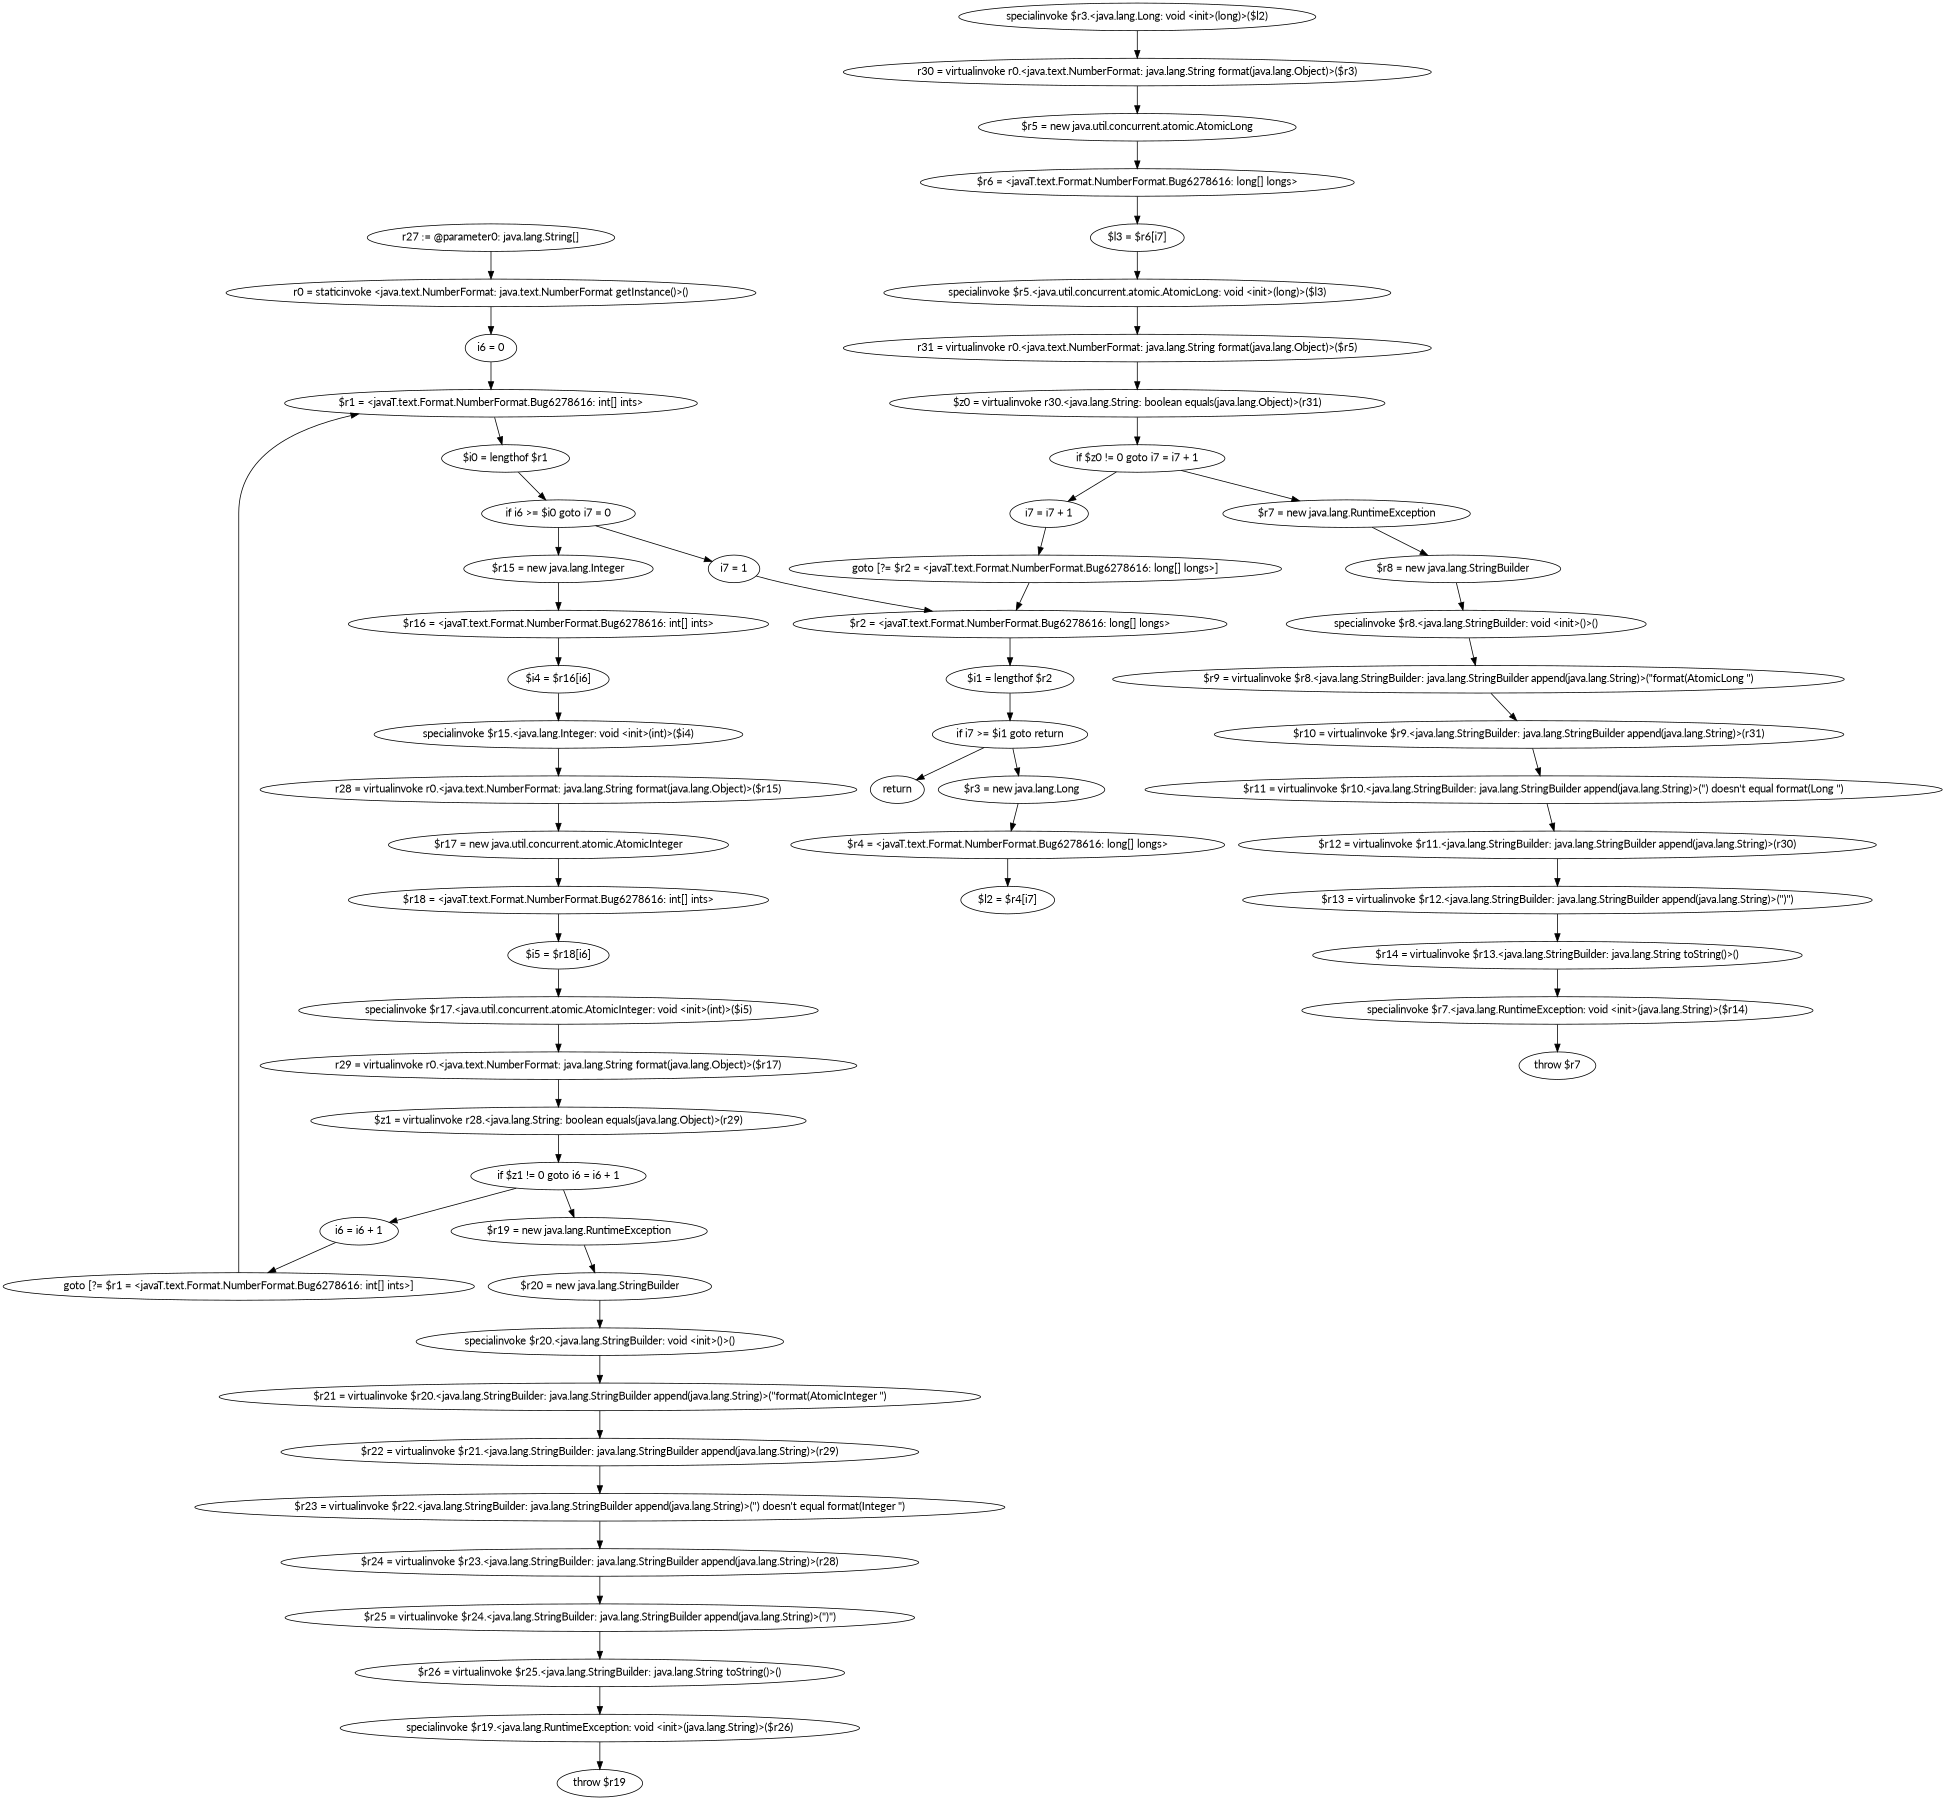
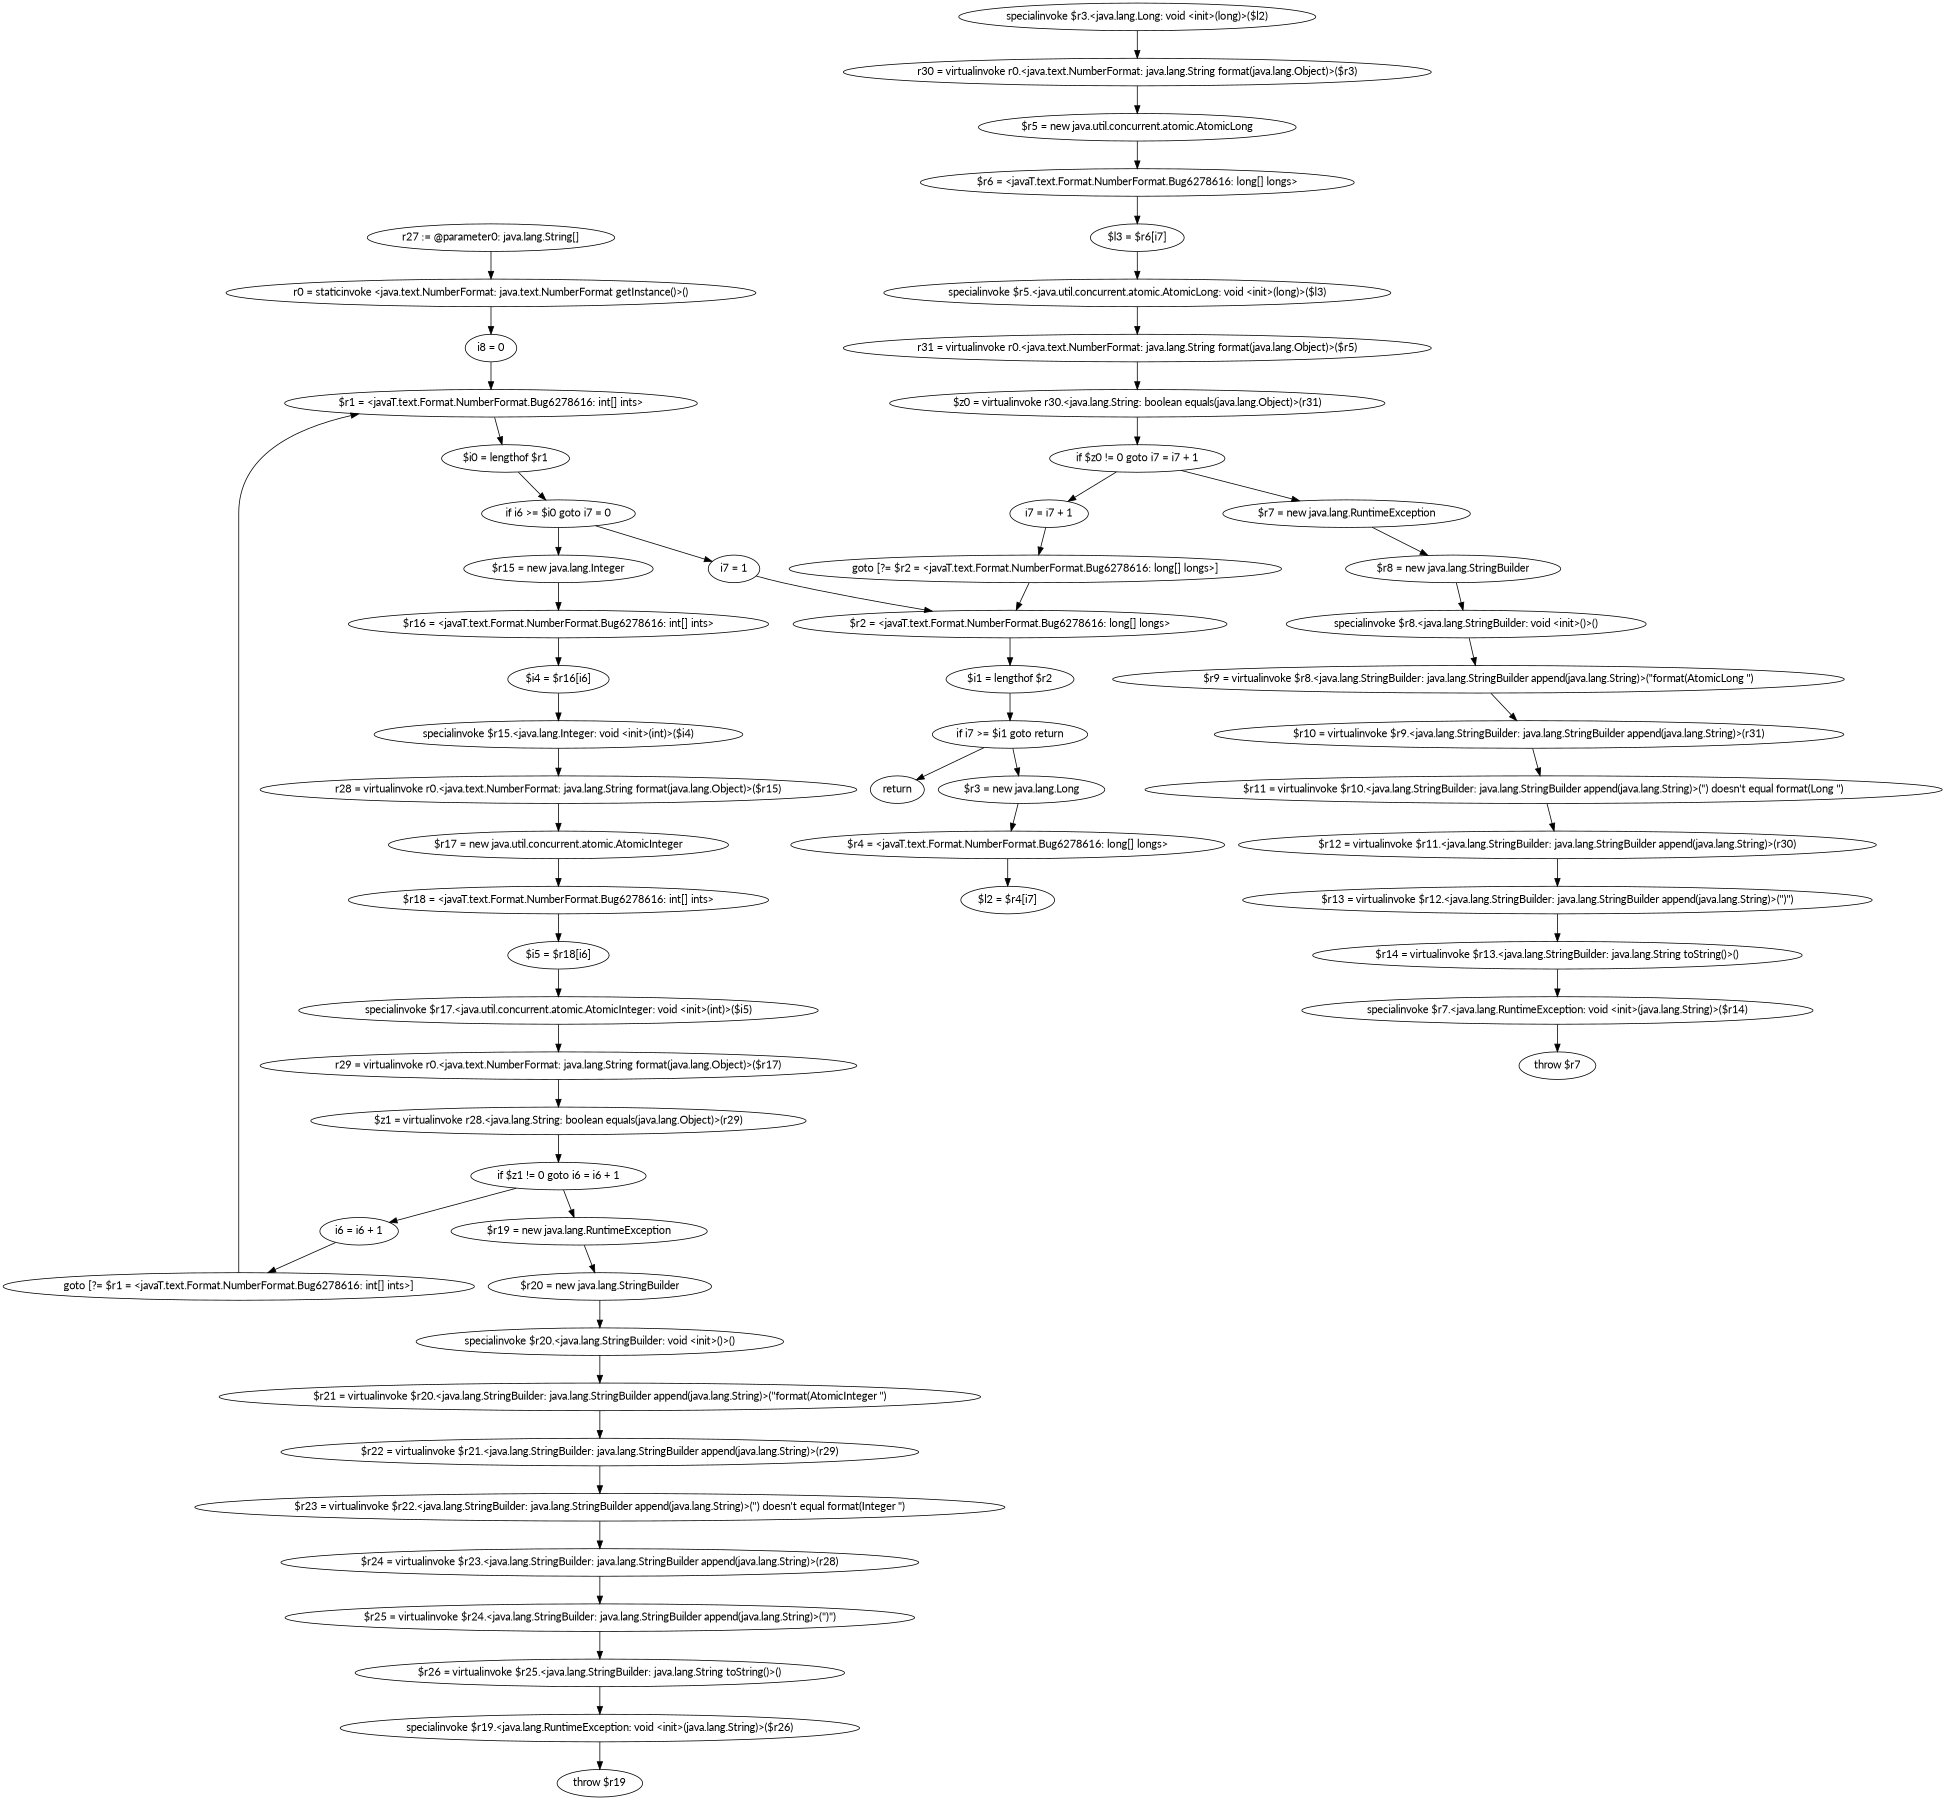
node "i6 = 0": label "i6 = 0" -> "i8 = 0"
